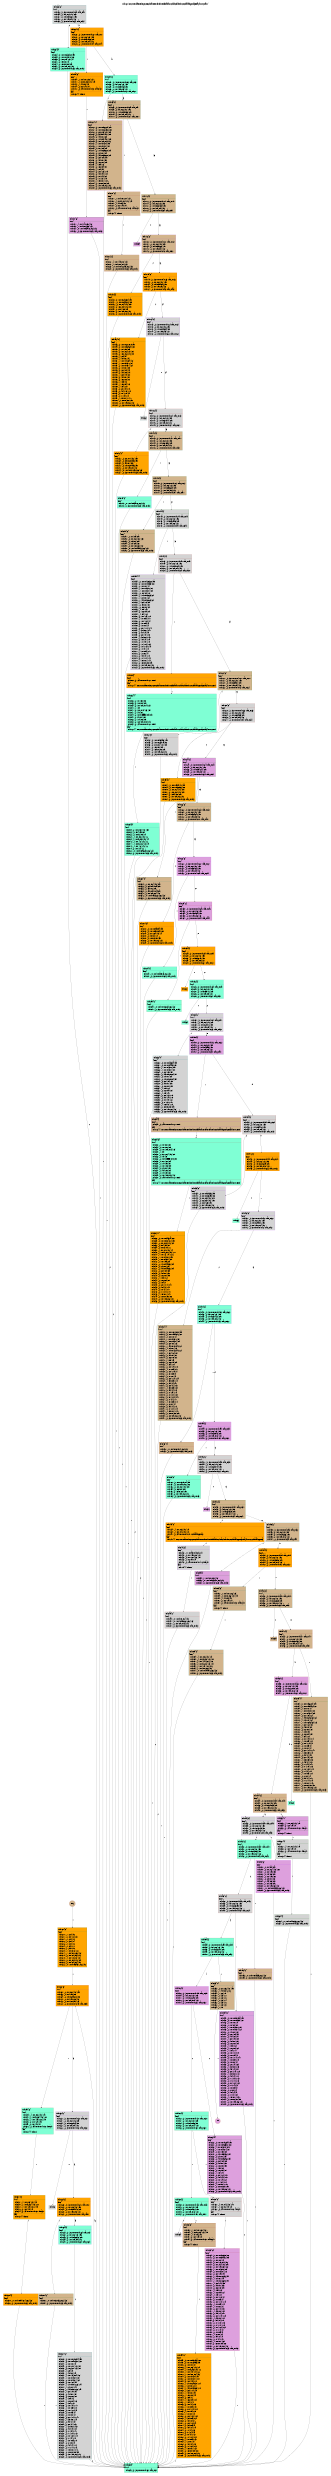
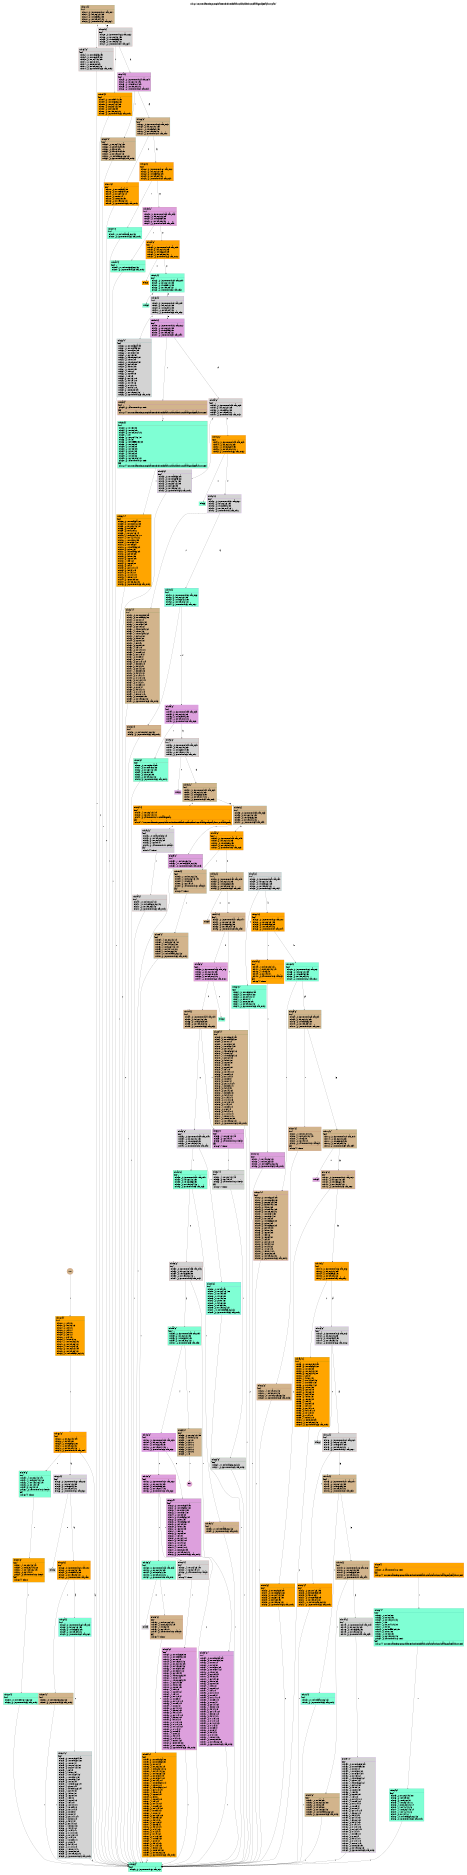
node "0x4017f6 [28]": removed
node "0x401882 [28]": fillcolor plum -> orange
node "0x4020bc [36]": fillcolor plum -> aquamarine
node "Entry": label "Entry" -> "Users"
node "0x401b22 [28]": fillcolor aquamarine -> plum
node "0x40251e [15]": fillcolor orange -> aquamarine
